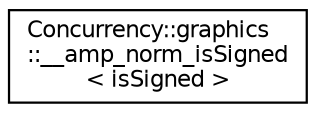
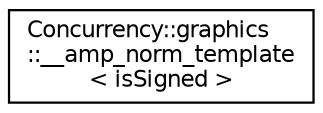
node "Concurrency::graphics ::__amp_norm_isSigned < isSigned >": label "Concurrency::graphics ::__amp_norm_isSigned < isSigned >" -> "Concurrency::graphics ::__amp_norm_template < isSigned >"
